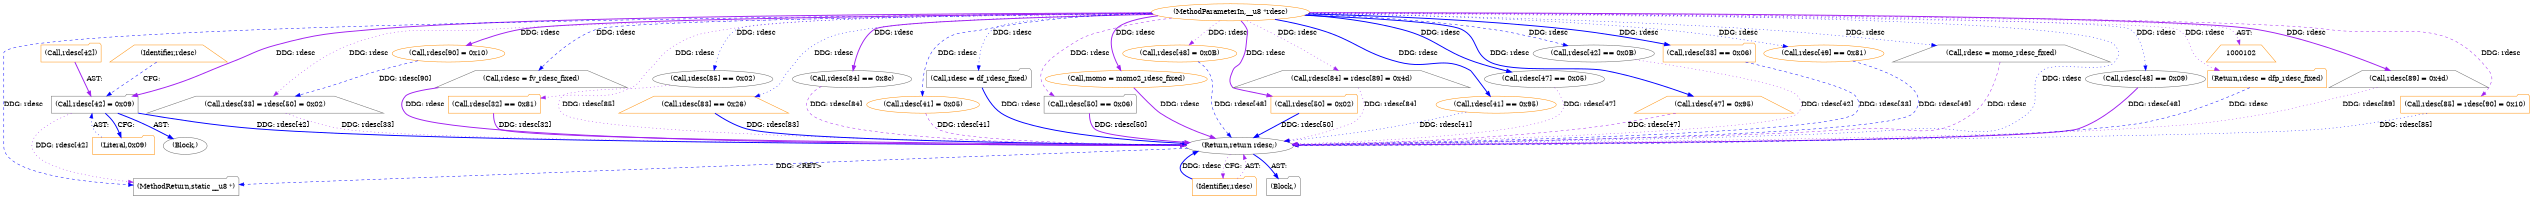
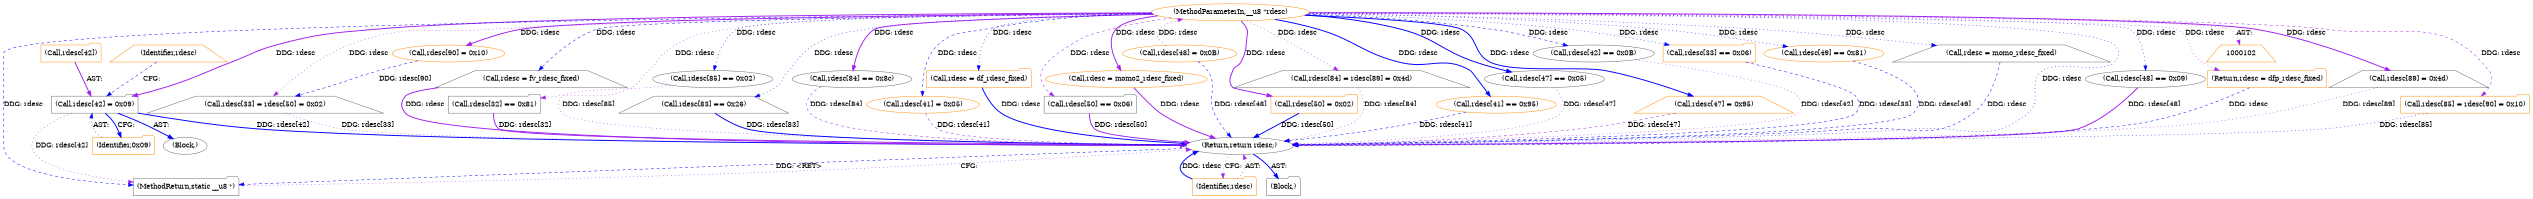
edge "(MethodParameterIn,__u8 *rdesc)" -> "(Call,rdesc[33] == 0x06)": style bold -> dotted
edge "(MethodParameterIn,__u8 *rdesc)" -> "(Call,rdesc[48] = 0x0B)": reversed
node "(Call,rdesc = df_rdesc_fixed)": color gray40 -> darkorange
node "(Call,momo = momo2_rdesc_fixed)": label "(Call,momo = momo2_rdesc_fixed)" -> "(Call,rdesc = momo2_rdesc_fixed)"
node "(Call,rdesc[32] == 0x81)": color darkorange -> gray40
node "(Call,rdesc[83] == 0x26)": color darkorange -> gray40
edge "(Call,rdesc[41] == 0x95)" -> "(Return,return rdesc;)": style dotted -> dashed
edge "(Call,rdesc = momo_rdesc_fixed)" -> "(Return,return rdesc;)": color purple -> blue
node "(Literal,0x09)": label "(Literal,0x09)" -> "(Identifier,0x09)"
edge "(MethodReturn,static __u8 *)" -> "(Return,return rdesc;)": added, label "CFG:"
